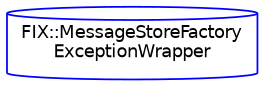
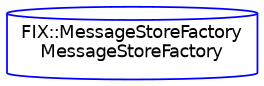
node "FIX::MessageStoreFactory ExceptionWrapper": label "FIX::MessageStoreFactory ExceptionWrapper" -> "FIX::MessageStoreFactory MessageStoreFactory"
